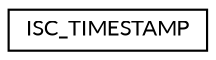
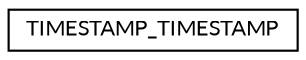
node "ISC_TIMESTAMP": label "ISC_TIMESTAMP" -> "TIMESTAMP_TIMESTAMP"
